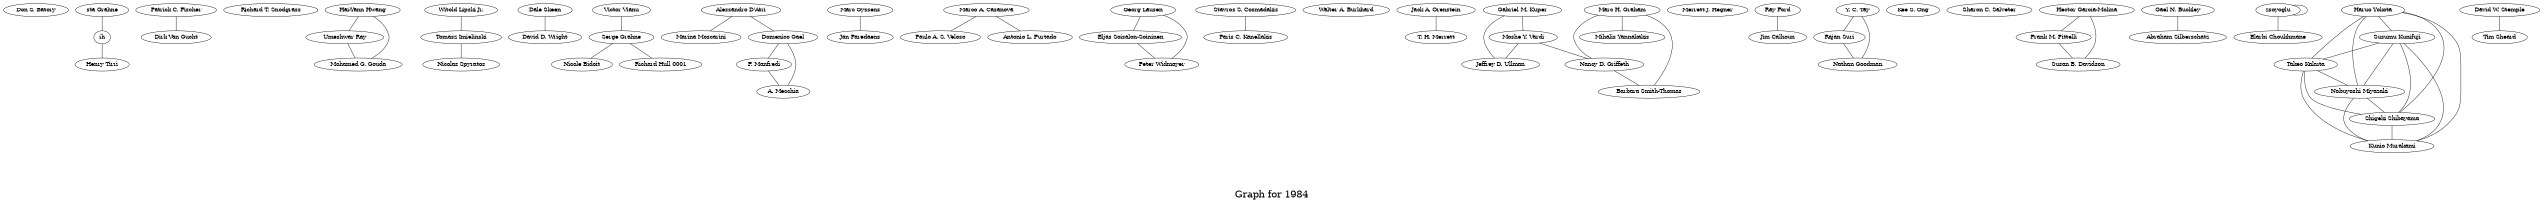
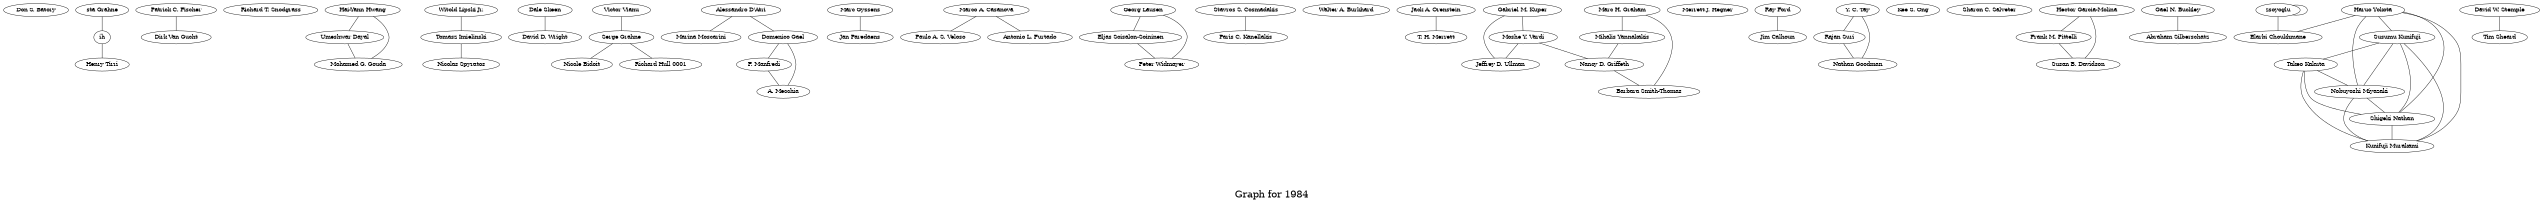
edge "Marc H. Graham" -- "Nancy D. Griffeth": now "Mihalis Yannakakis" -- "Nancy D. Griffeth"
edge "Haruo Yokota" -- "Takeo Kakuta": now "Haruo Yokota" -- "Elarbi Choukhmane"
node "Umeshwar Ray": label "Umeshwar Ray" -> "Umeshwar Dayal"
node "Shigeki Shibayama": label "Shigeki Shibayama" -> "Shigeki Nathan"
node "Kunio Murakami": label "Kunio Murakami" -> "Kunifuji Murakami"
